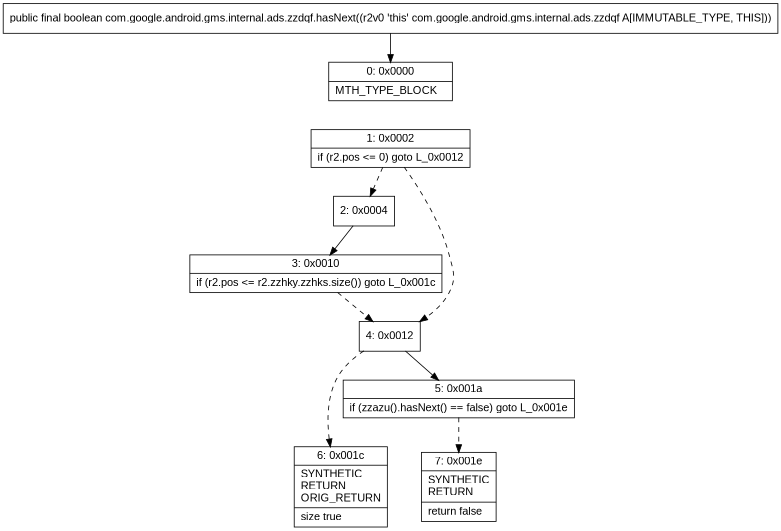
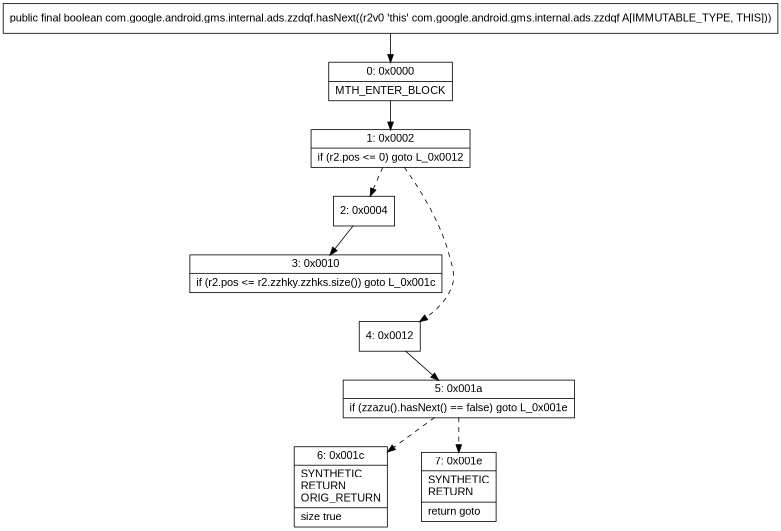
node "0: 0x0000": text "MTH_TYPE_BLOCK" -> "MTH_ENTER_BLOCK"
edge "0: 0x0000" -> "1: 0x0002": added
edge "3: 0x0010" -> "4: 0x0012": removed
edge "4: 0x0012" -> "6: 0x001c": now "5: 0x001a" -> "6: 0x001c"
node "7: 0x001e": text "return false" -> "return goto"
